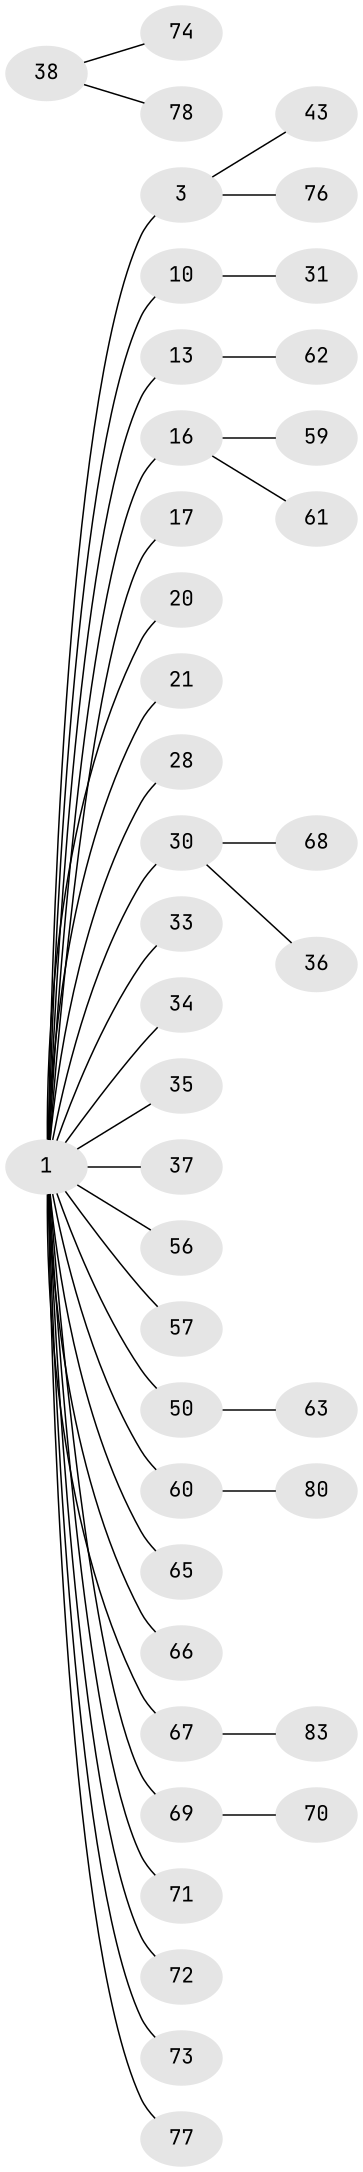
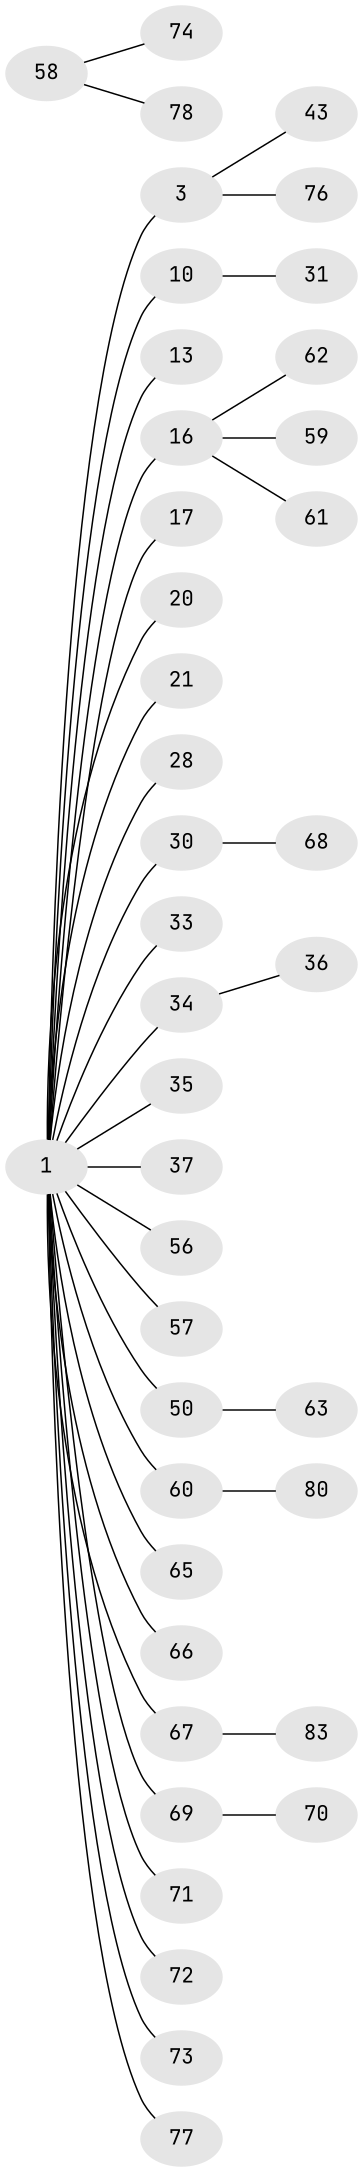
node "38": label "38" -> "58"
edge "13" -- "62": now "16" -- "62"
edge "30" -- "36": now "34" -- "36"
